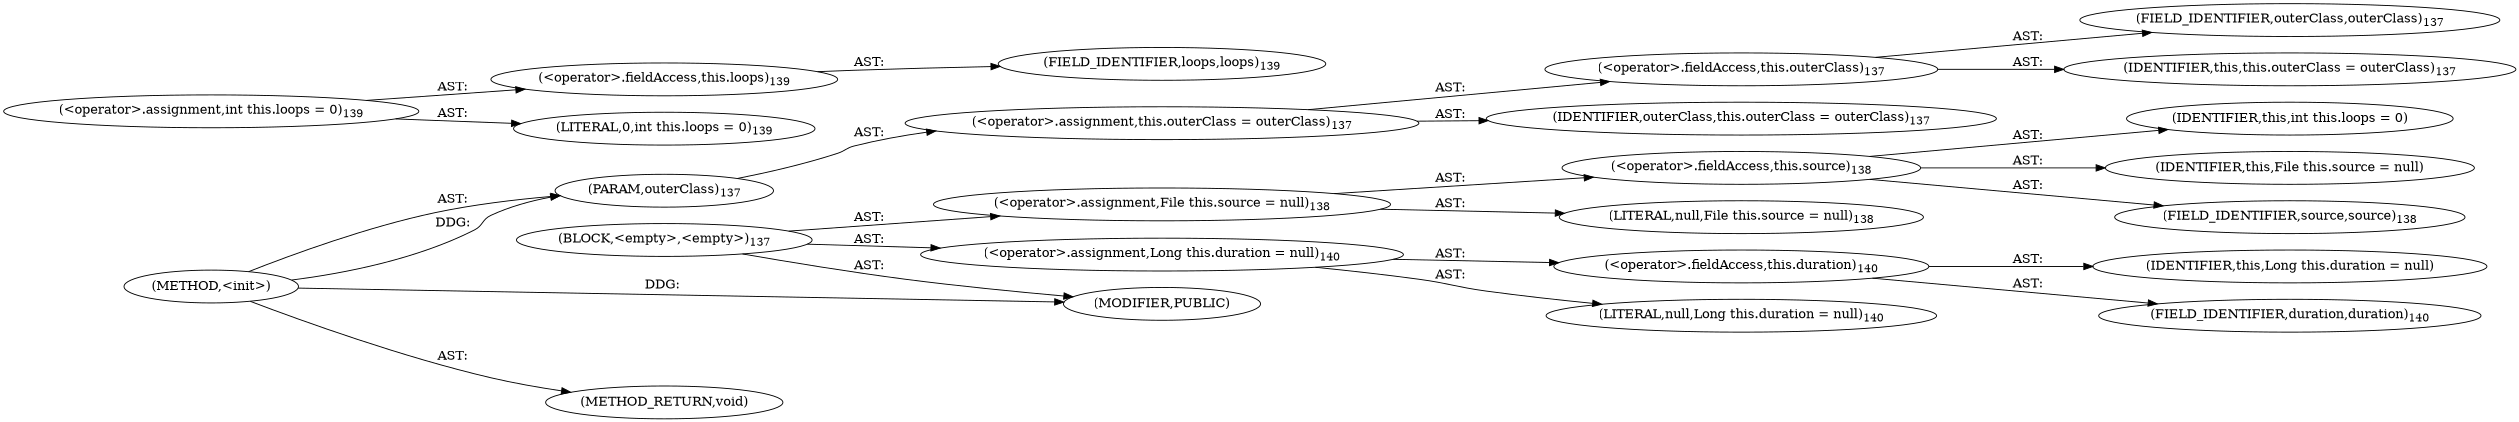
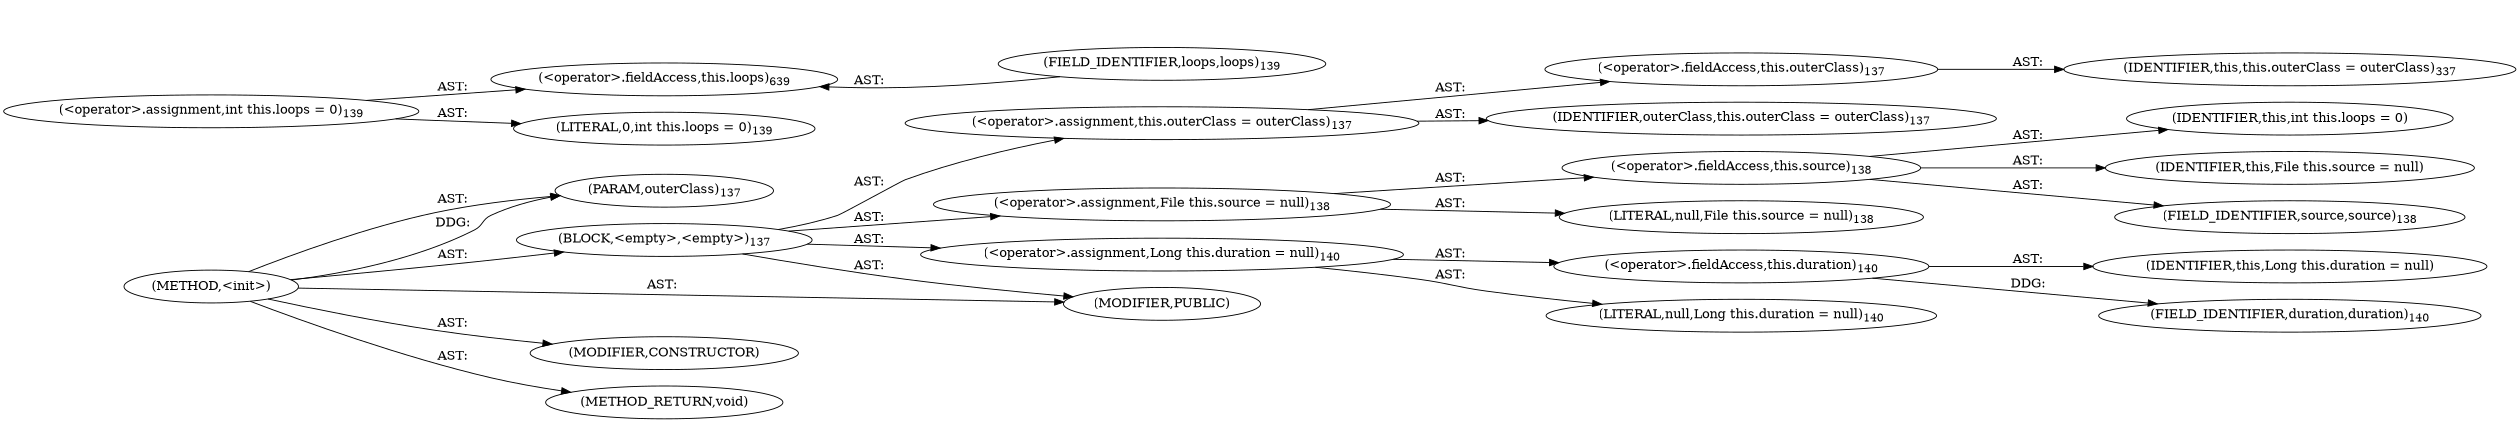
node "(FIELD_IDENTIFIER,outerClass,outerClass)": removed
node "(IDENTIFIER,this,this.outerClass = outerClass)": text "137" -> "337"
edge "(<operator>.fieldAccess,this.loops)" -> "(FIELD_IDENTIFIER,loops,loops)": reversed
node "(<operator>.fieldAccess,this.loops)": text "139" -> "639"
edge "(PARAM,outerClass)" -> "(<operator>.assignment,this.outerClass = outerClass)": now "(BLOCK,<empty>,<empty>)" -> "(<operator>.assignment,this.outerClass = outerClass)"
edge "(METHOD,<init>)" -> "(BLOCK,<empty>,<empty>)": added, label "AST:"
edge "(<operator>.fieldAccess,this.duration)" -> "(FIELD_IDENTIFIER,duration,duration)": label "AST: " -> "DDG: "
edge "(METHOD,<init>)" -> "(MODIFIER,PUBLIC)": label "DDG: " -> "AST: "
node "(MODIFIER,CONSTRUCTOR)": added
